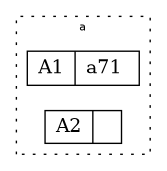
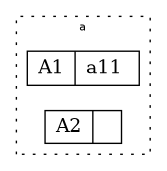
node "A1": text "a71" -> "a11"
